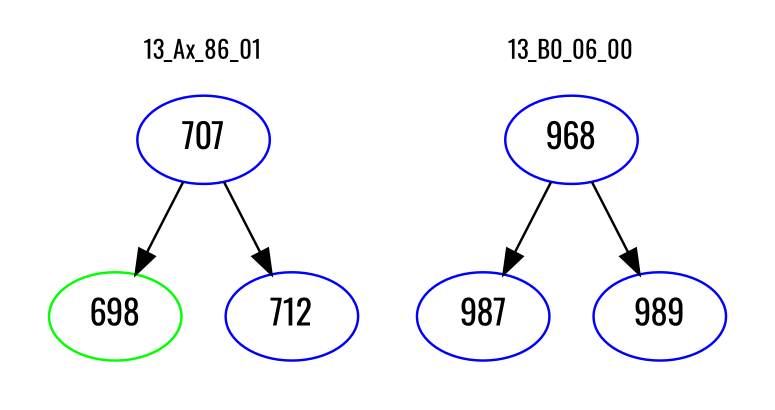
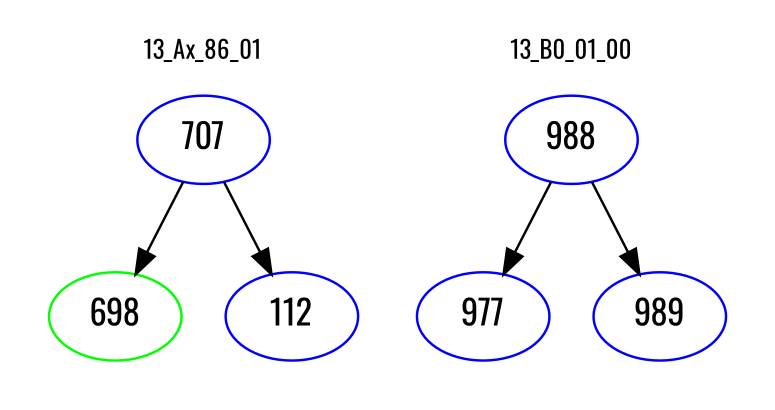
cluster "13_B0_06_00": label "13_B0_06_00" -> "13_B0_01_00"
node "968": label "968" -> "988"
node "712": label "712" -> "112"
node "987": label "987" -> "977"
